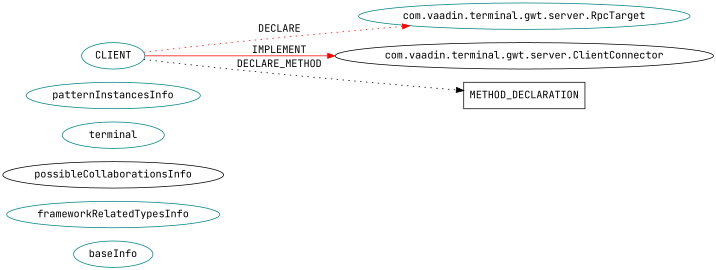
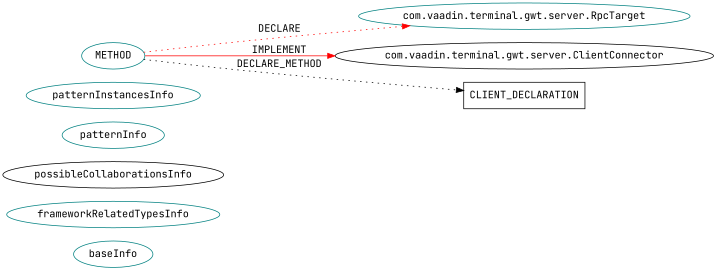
node "CLIENT": label "CLIENT" -> "METHOD"
node "METHOD_DECLARATION": label "METHOD_DECLARATION" -> "CLIENT_DECLARATION"
node "terminal": label "terminal" -> "patternInfo"
